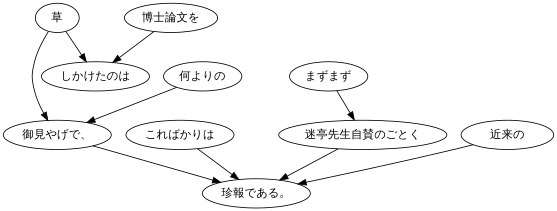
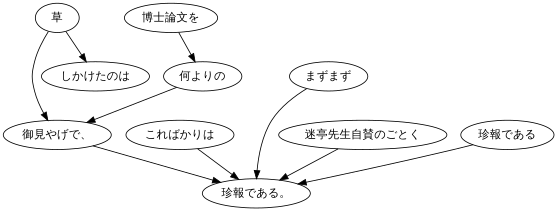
edge "博士論文を" -> "しかけたのは": now "博士論文を" -> "何よりの"
edge "まずまず" -> "迷亭先生自賛のごとく": now "まずまず" -> "珍報である。"
node "近来の": label "近来の" -> "珍報である"
